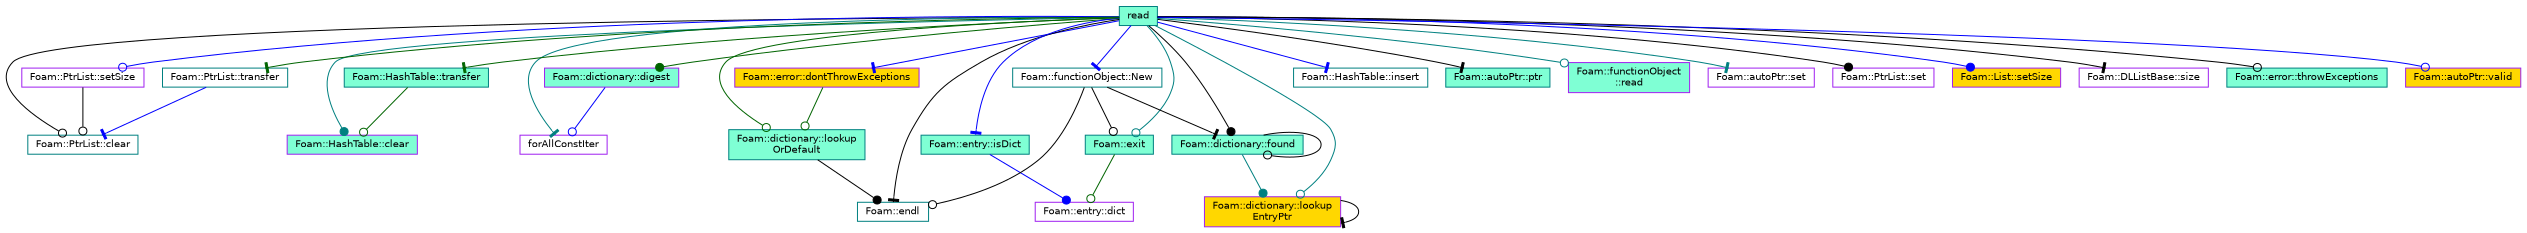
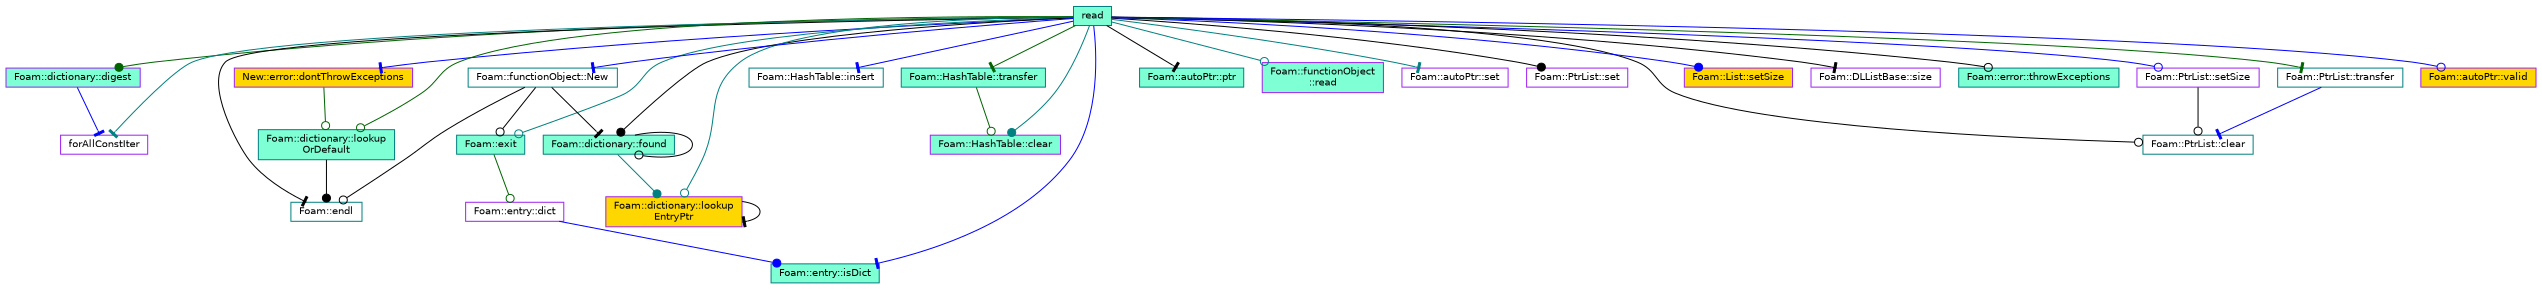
node "Foam::error::dontThrowExceptions": label "Foam::error::dontThrowExceptions" -> "New::error::dontThrowExceptions"
edge "Foam::dictionary::digest" -> "forAllConstIter": arrowhead odot -> tee
edge "Foam::entry::isDict" -> "Foam::entry::dict": reversed
